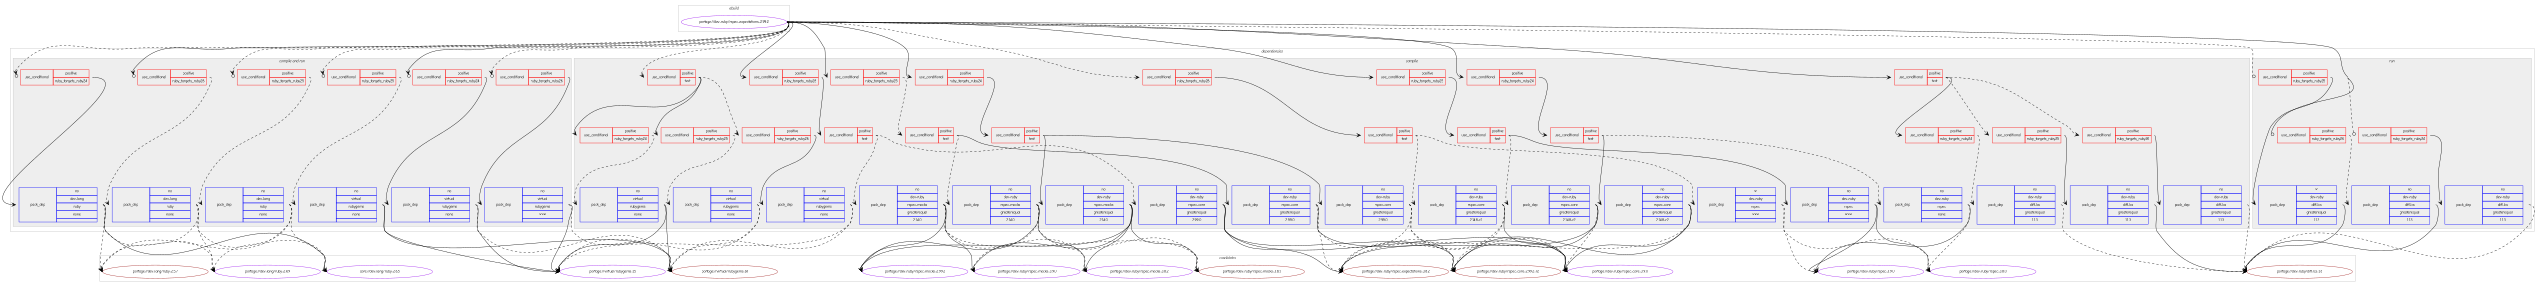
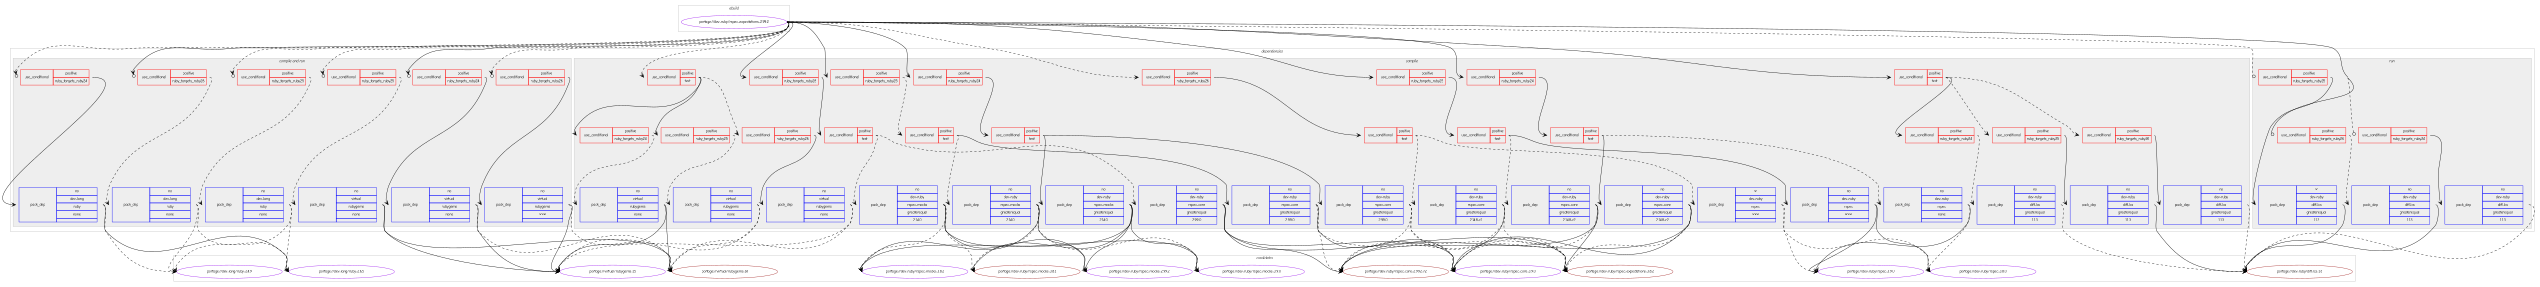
node "portage://dev-lang/ruby-2.5.7": removed
node "core://dev-lang/ruby-2.6.5": label "core://dev-lang/ruby-2.6.5" -> "portage://dev-lang/ruby-2.6.5"
